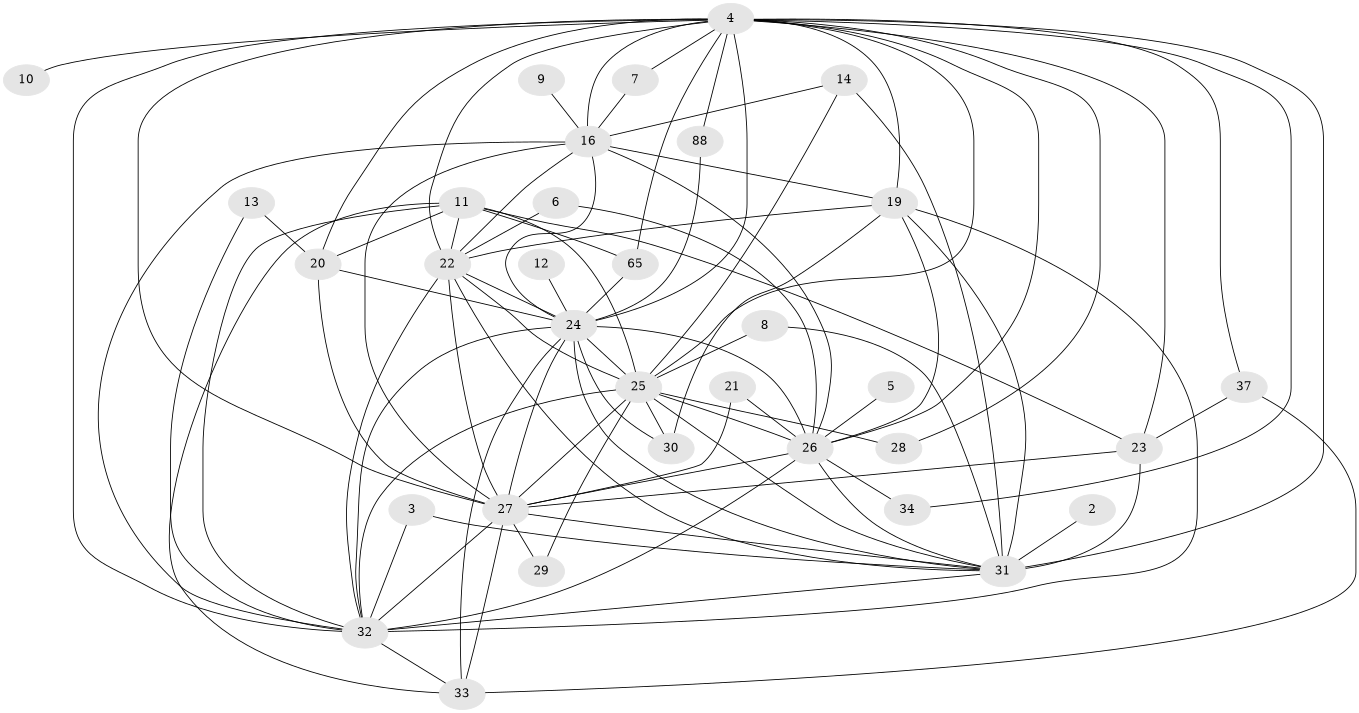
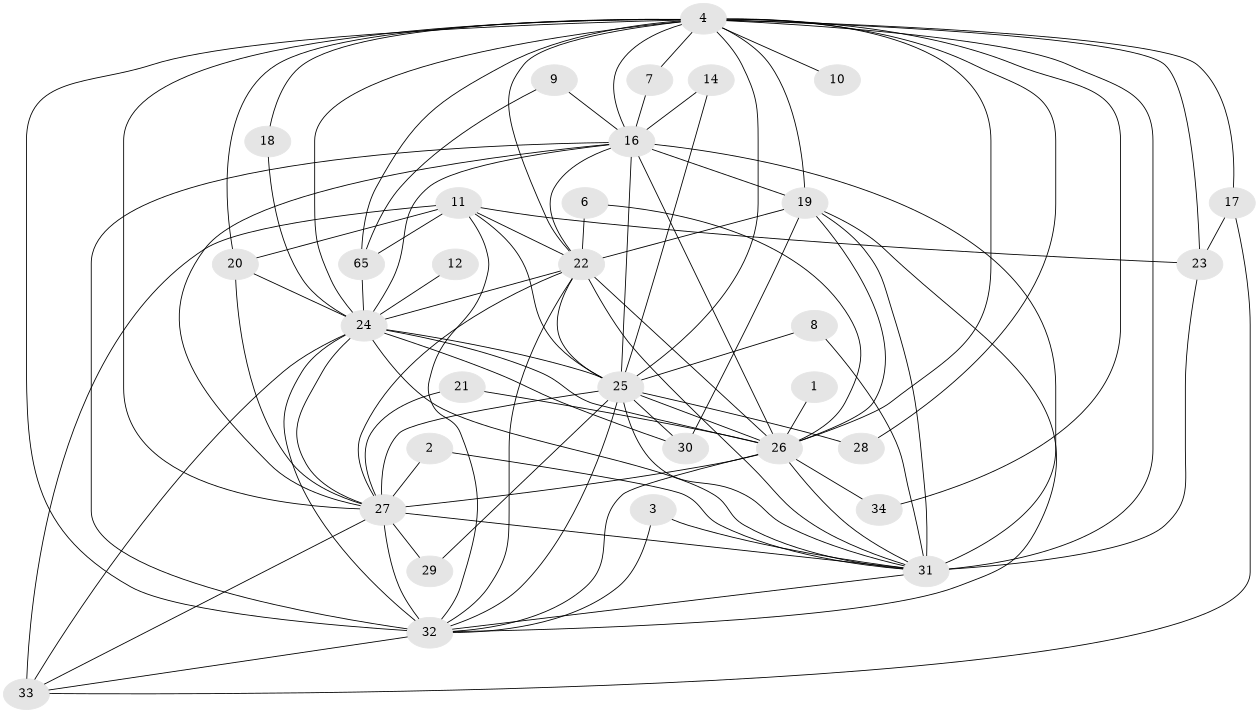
node "88": label "88" -> "18"
edge "9" -- "65": added
node "13": removed
edge "16" -- "25": added
edge "14" -- "31": now "16" -- "31"
edge "22" -- "26": added
node "5": label "5" -> "1"
node "37": label "37" -> "17"
edge "23" -- "27": now "2" -- "27"
